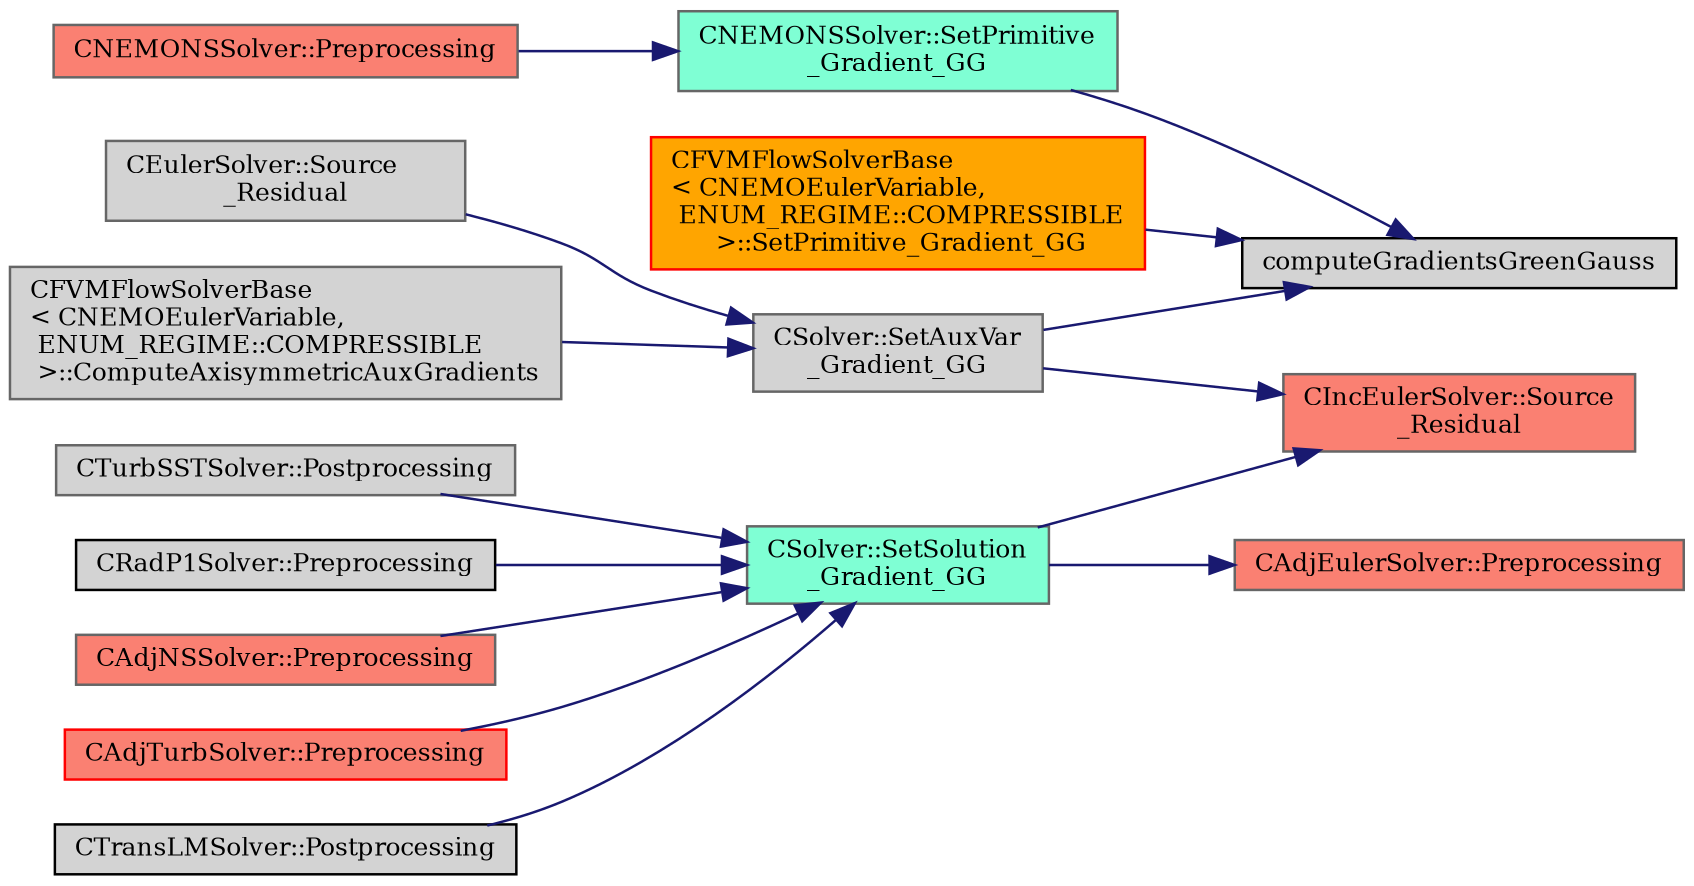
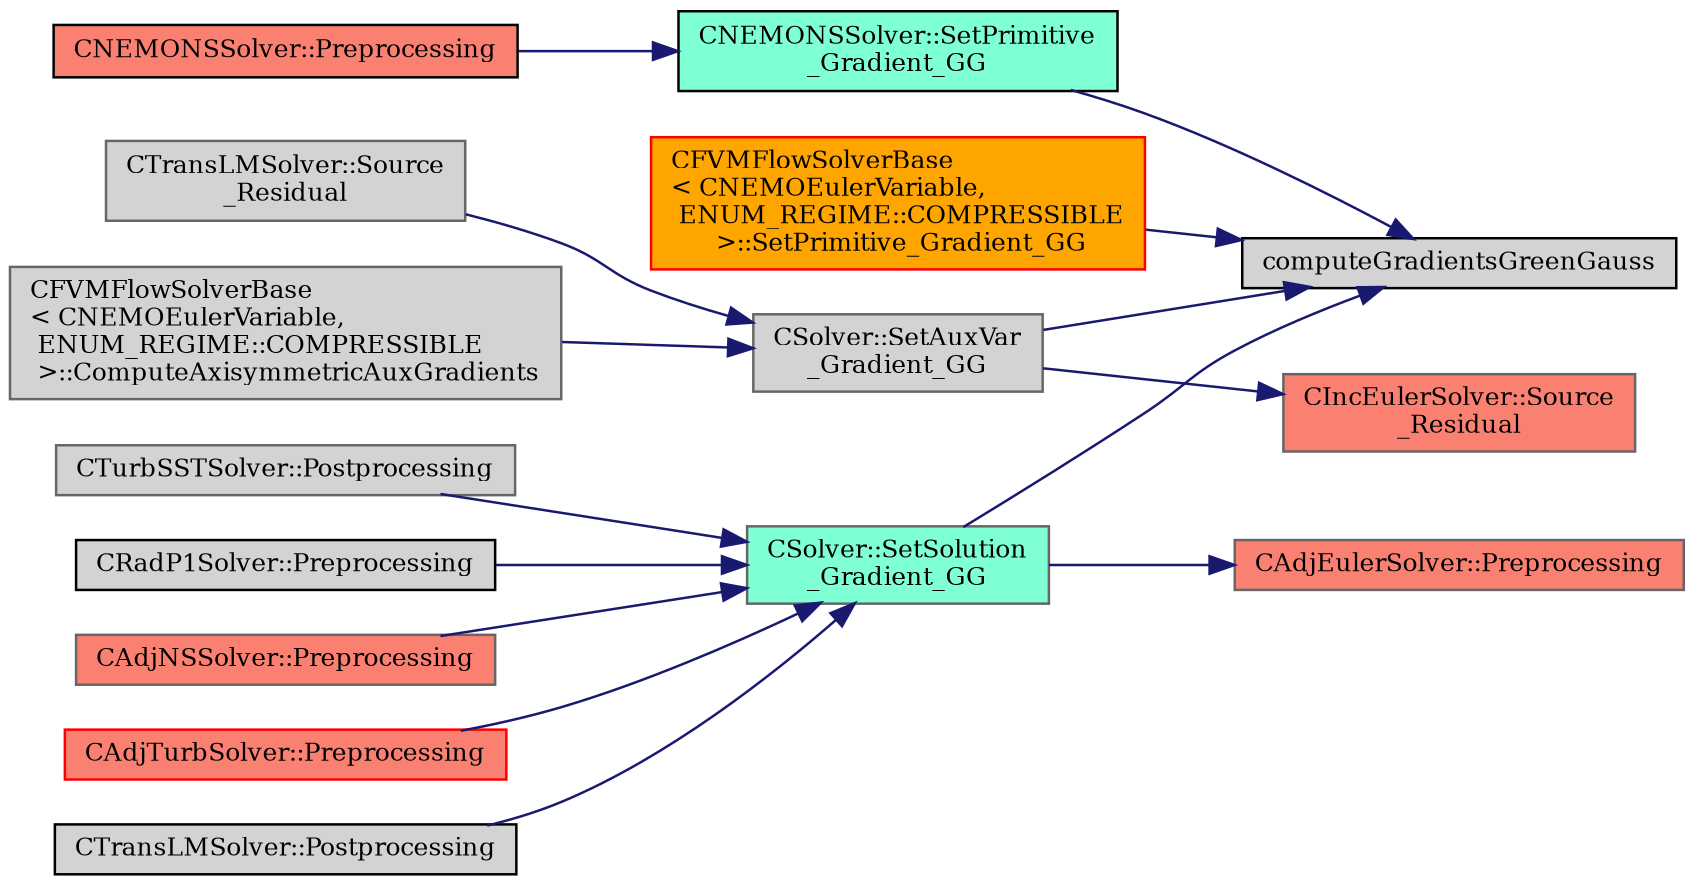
node "CNEMONSSolver::Preprocessing": color gray40 -> black
node "CNEMONSSolver::SetPrimitive _Gradient_GG": color gray40 -> black
node "CEulerSolver::Source _Residual": label "CEulerSolver::Source _Residual" -> "CTransLMSolver::Source _Residual"
edge "CSolver::SetSolution _Gradient_GG" -> "CIncEulerSolver::Source _Residual": now "CSolver::SetSolution _Gradient_GG" -> "computeGradientsGreenGauss"
